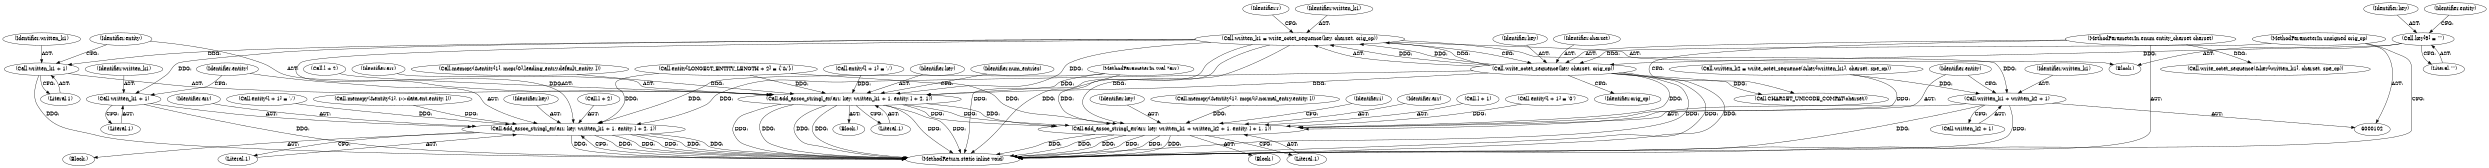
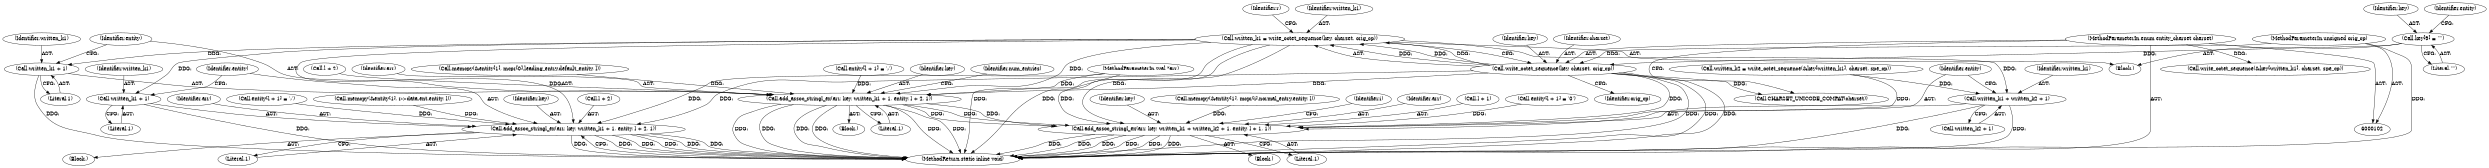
node "(Call,entity[LONGEST_ENTITY_LENGTH + 2] = {'&'})": removed
edge "(MethodParameterIn,unsigned orig_cp)" -> "(MethodReturn,static inline void)": label "CFG: " -> "DDG: "
edge "(Call,written_k1 + written_k2 + 1)" -> "6000102": now "(MethodParameterIn,enum entity_charset charset)" -> "6000102"
